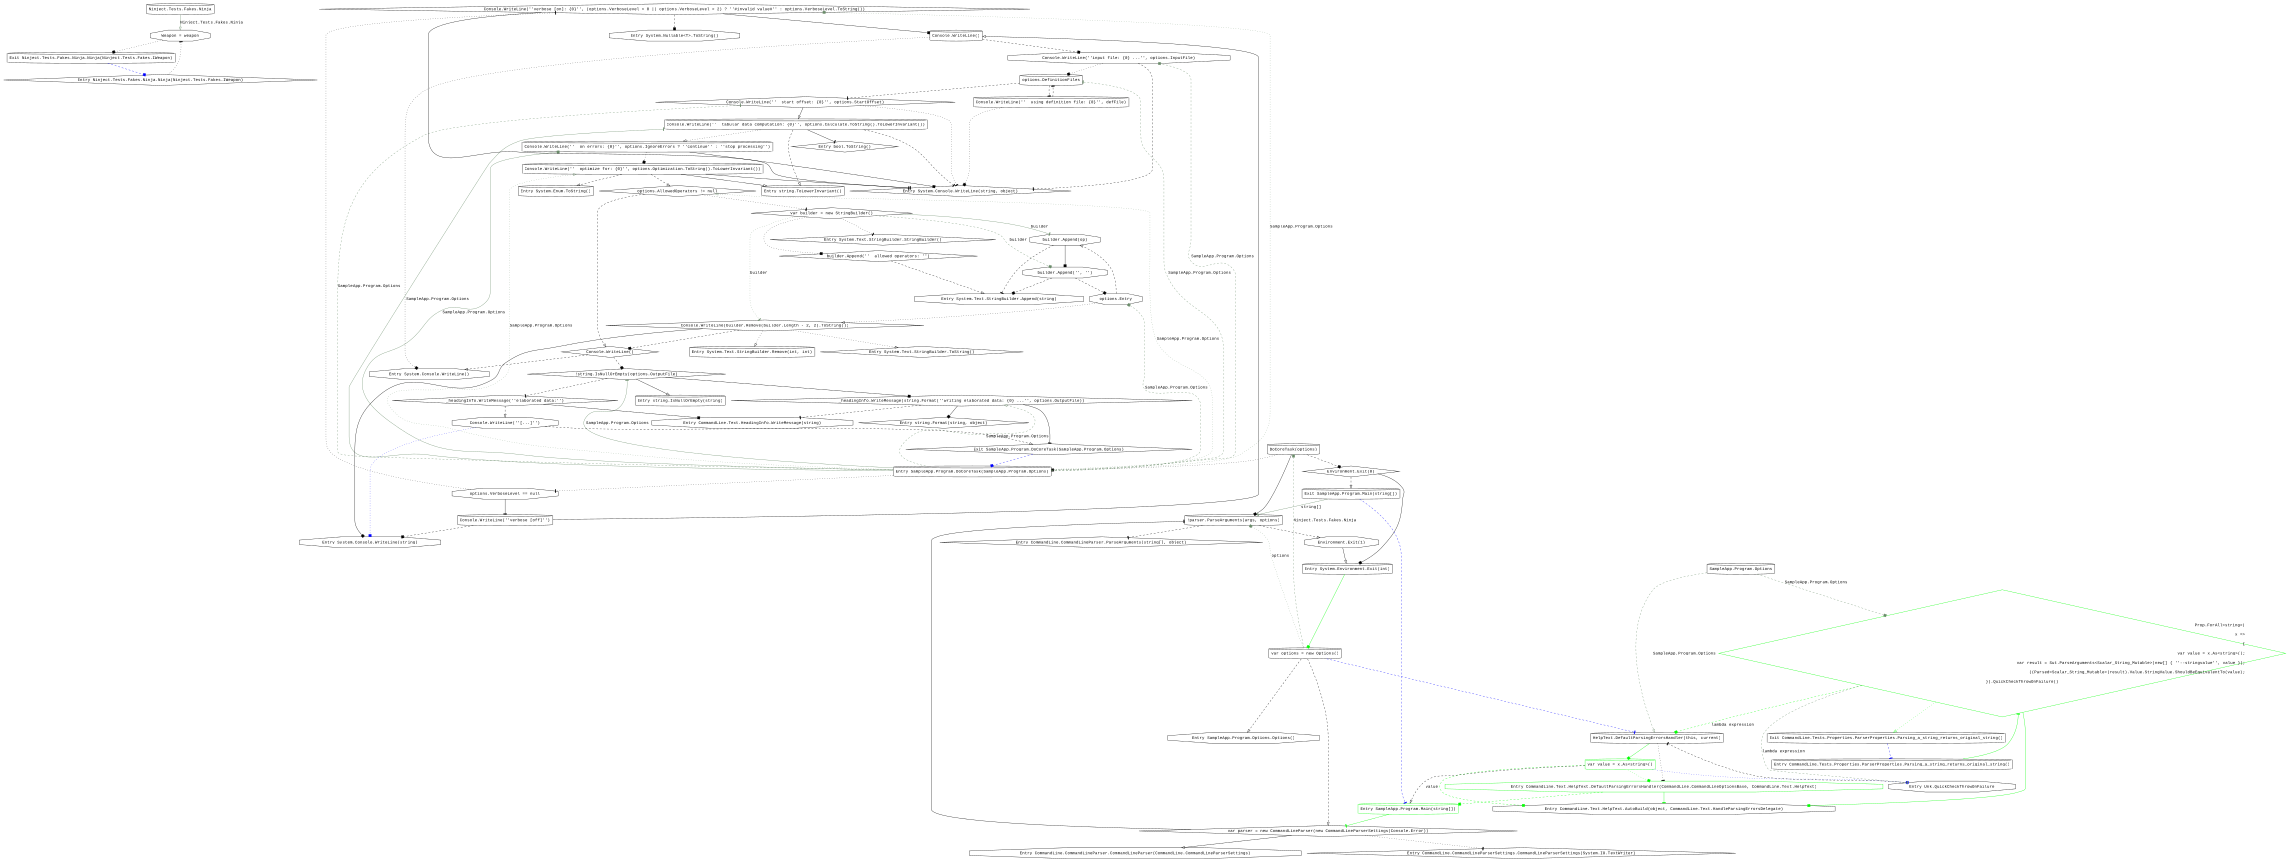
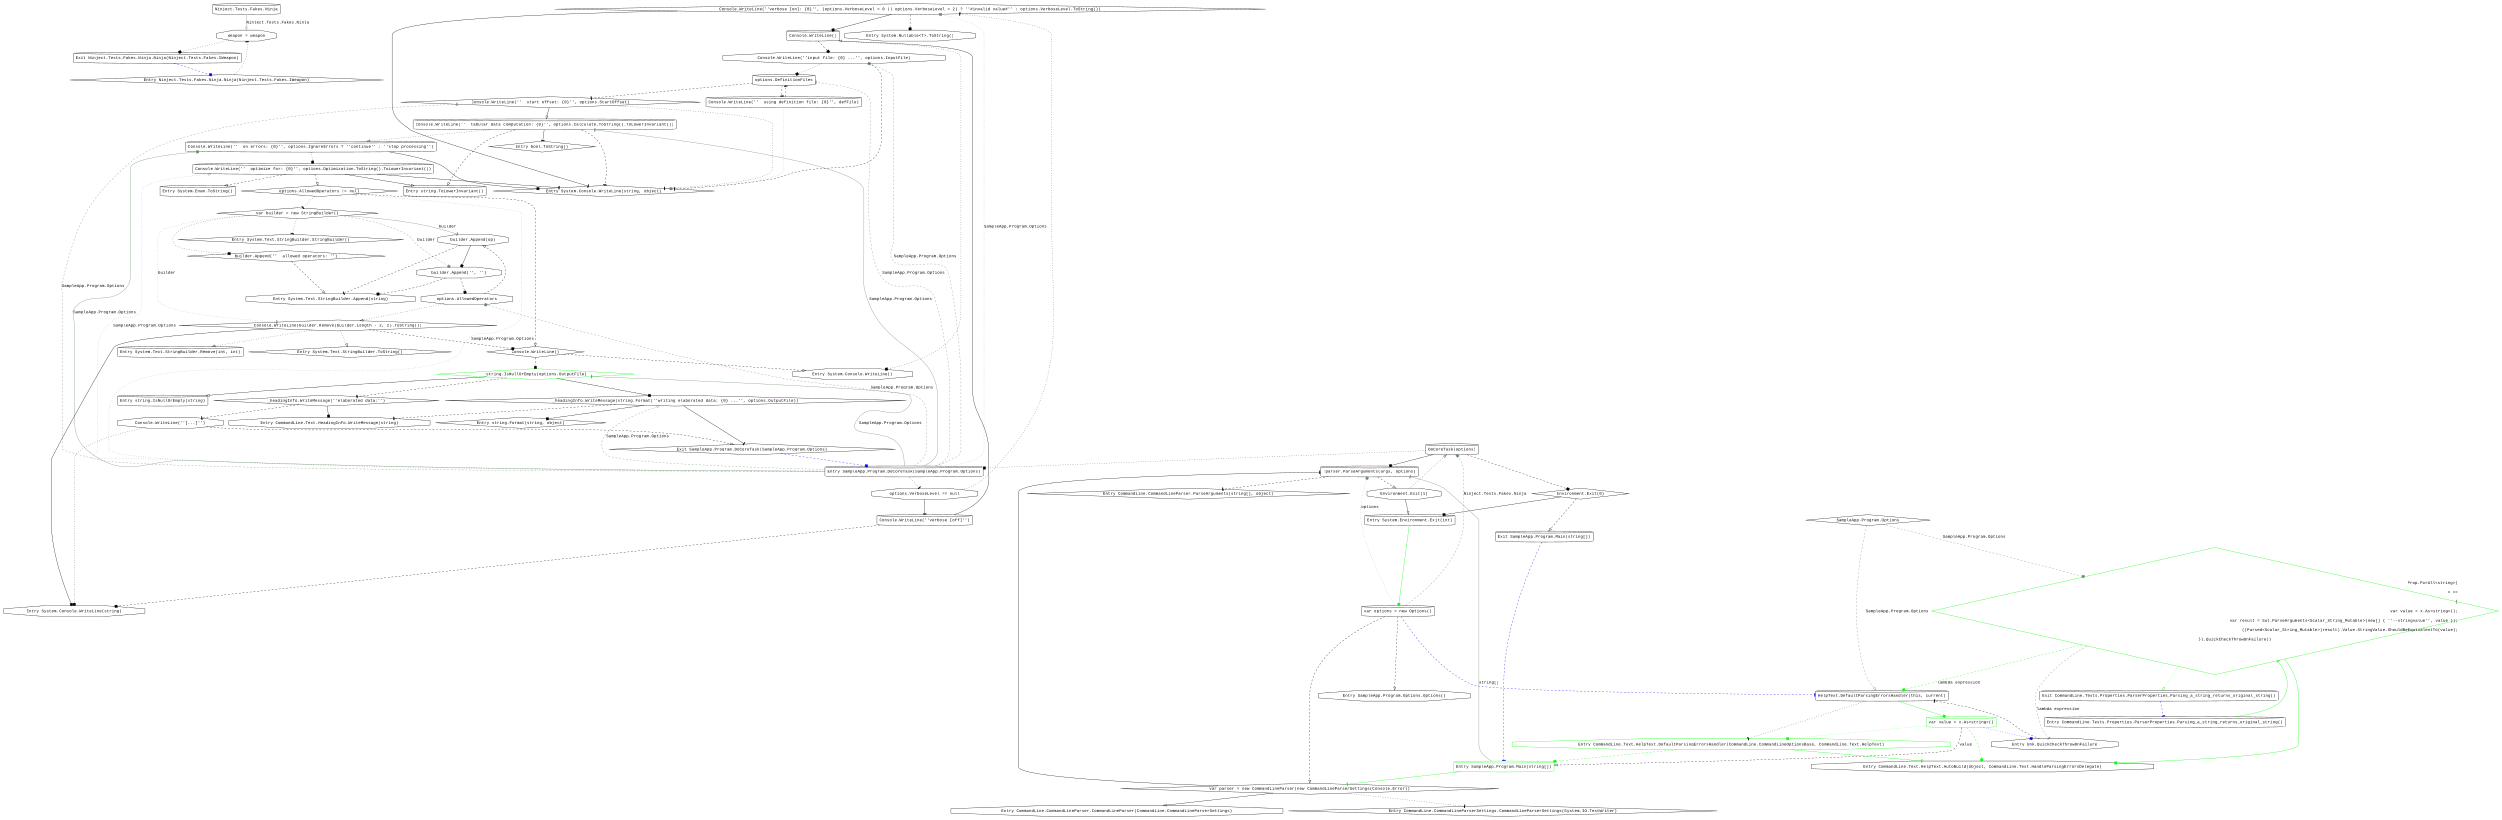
edge "Console.WriteLine(''  using definition file: {0}'', defFile)" -> "Entry System.Console.WriteLine(string, object)": color black -> darkseagreen4
node "options.Entry": label "options.Entry" -> "options.AllowedOperators"
node "!string.IsNullOrEmpty(options.OutputFile)": color black -> green
edge "_headingInfo.WriteMessage(''elaborated data:'')" -> "Console.WriteLine(''[...]'')": arrowhead onormal -> tee
edge "Console.WriteLine(''[...]'')" -> "Entry System.Console.WriteLine(string)": color blue -> black
edge "Environment.Exit(1)" -> "DoCoreTask(options)": added
edge "Exit SampleApp.Program.Main(string[])" -> "!parser.ParseArguments(args, options)": now "Entry SampleApp.Program.Main(string[])" -> "!parser.ParseArguments(args, options)"
node "SampleApp.Program.Options": shape cylinder -> diamond
